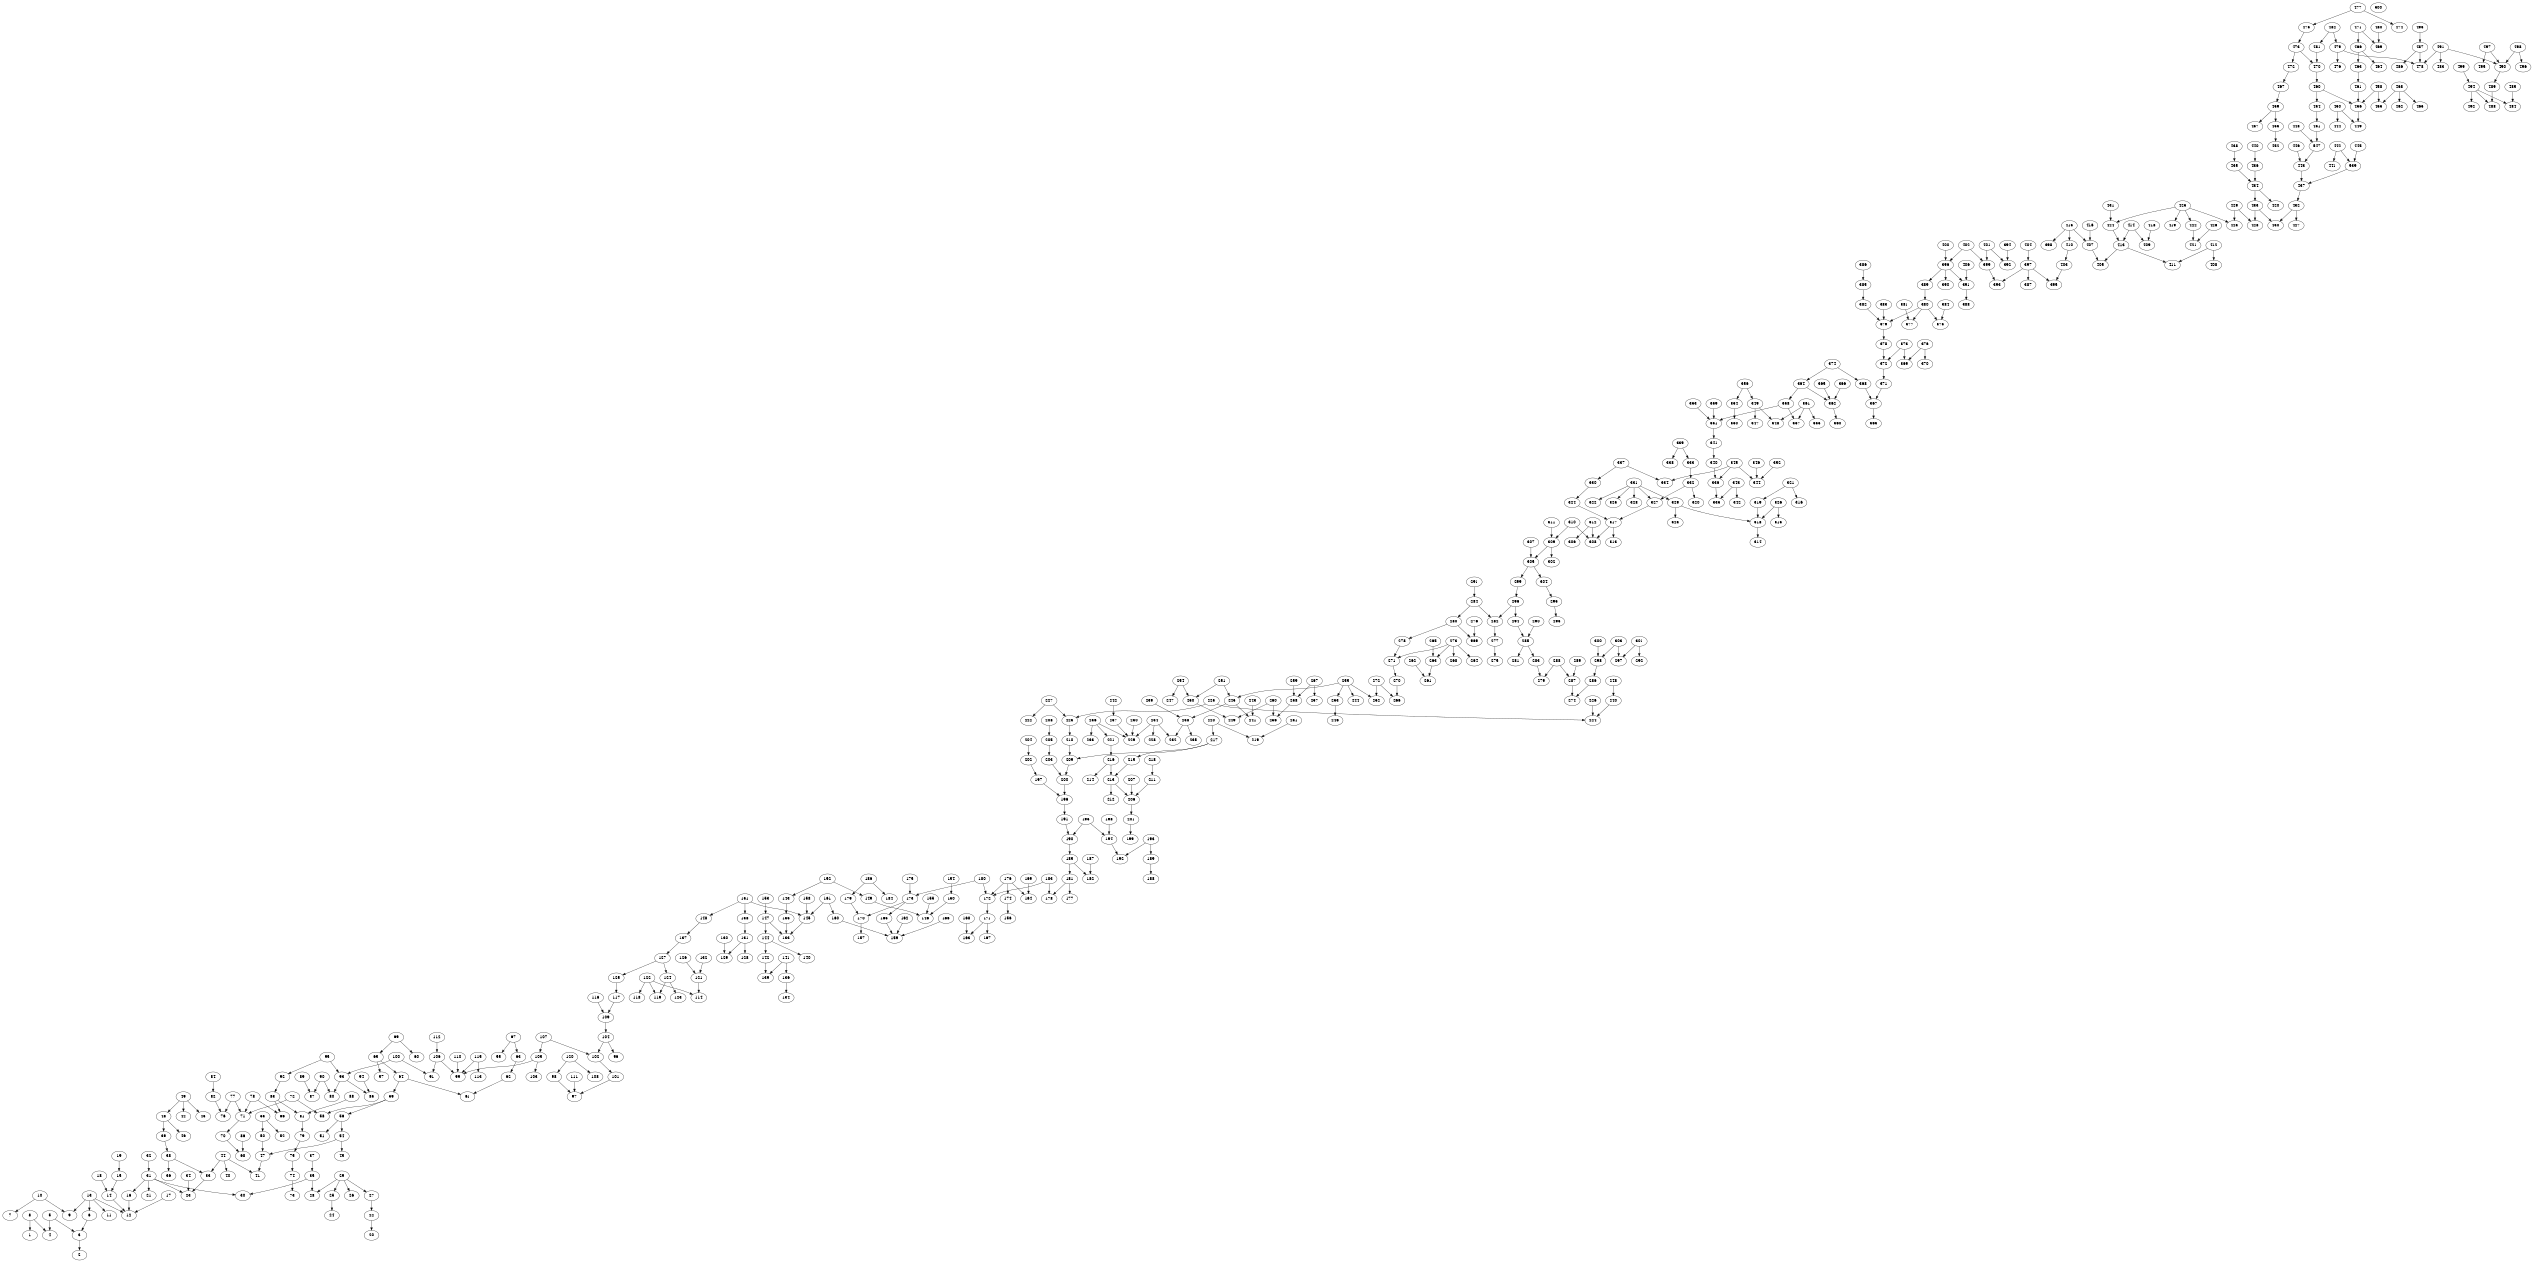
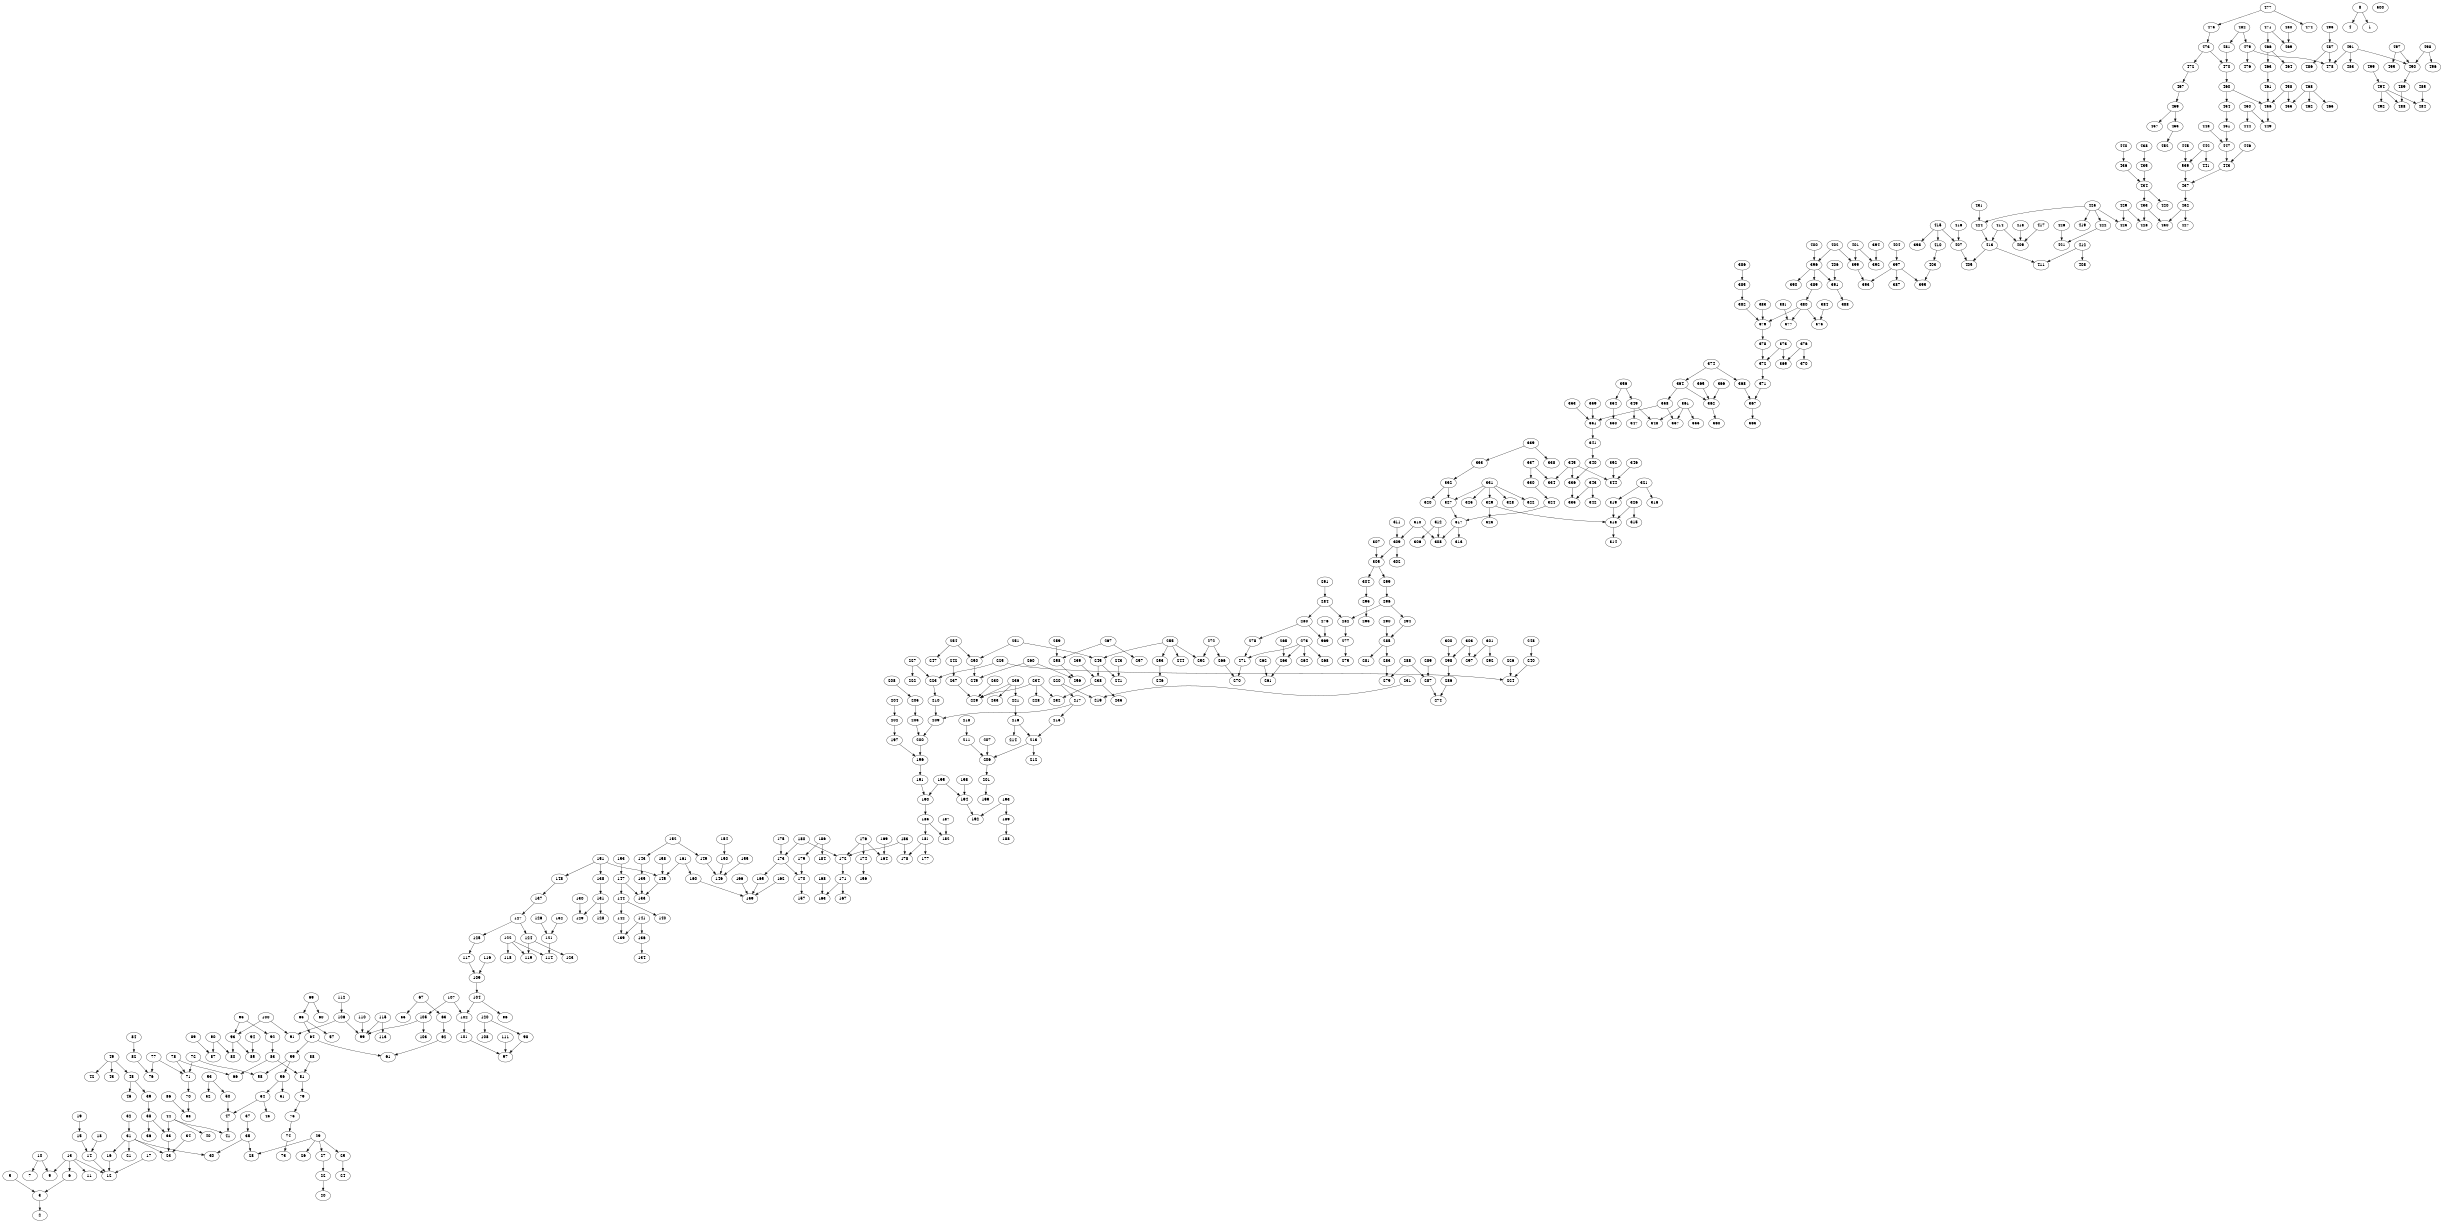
node "547": label "547" -> "447"
node "417": added
edge "270" -> "266": reversed
edge "5" -> "4": removed
